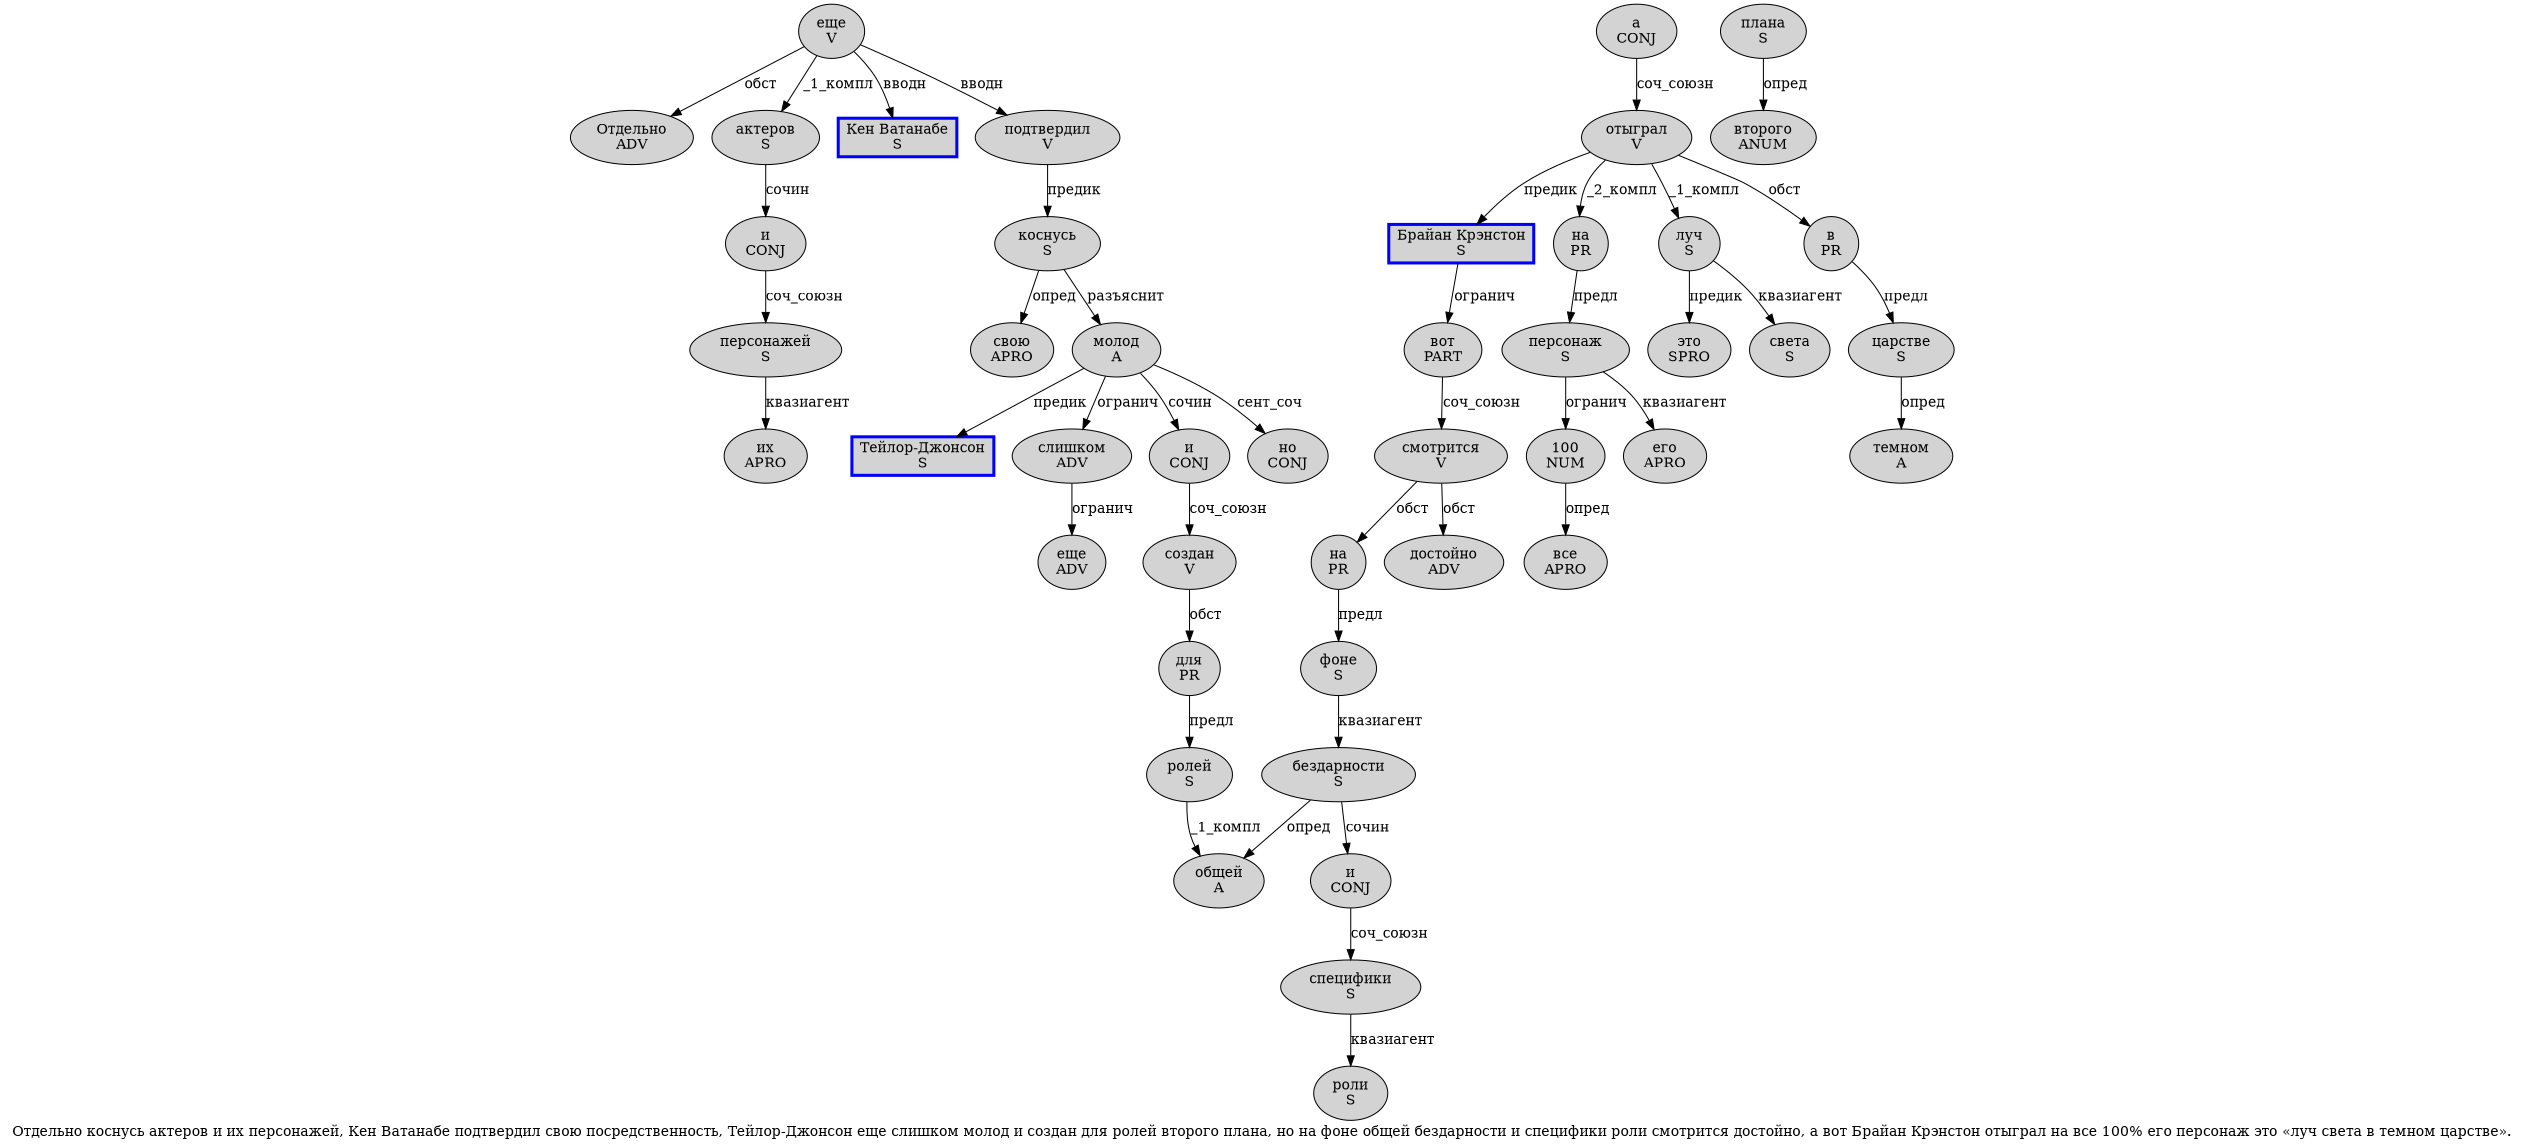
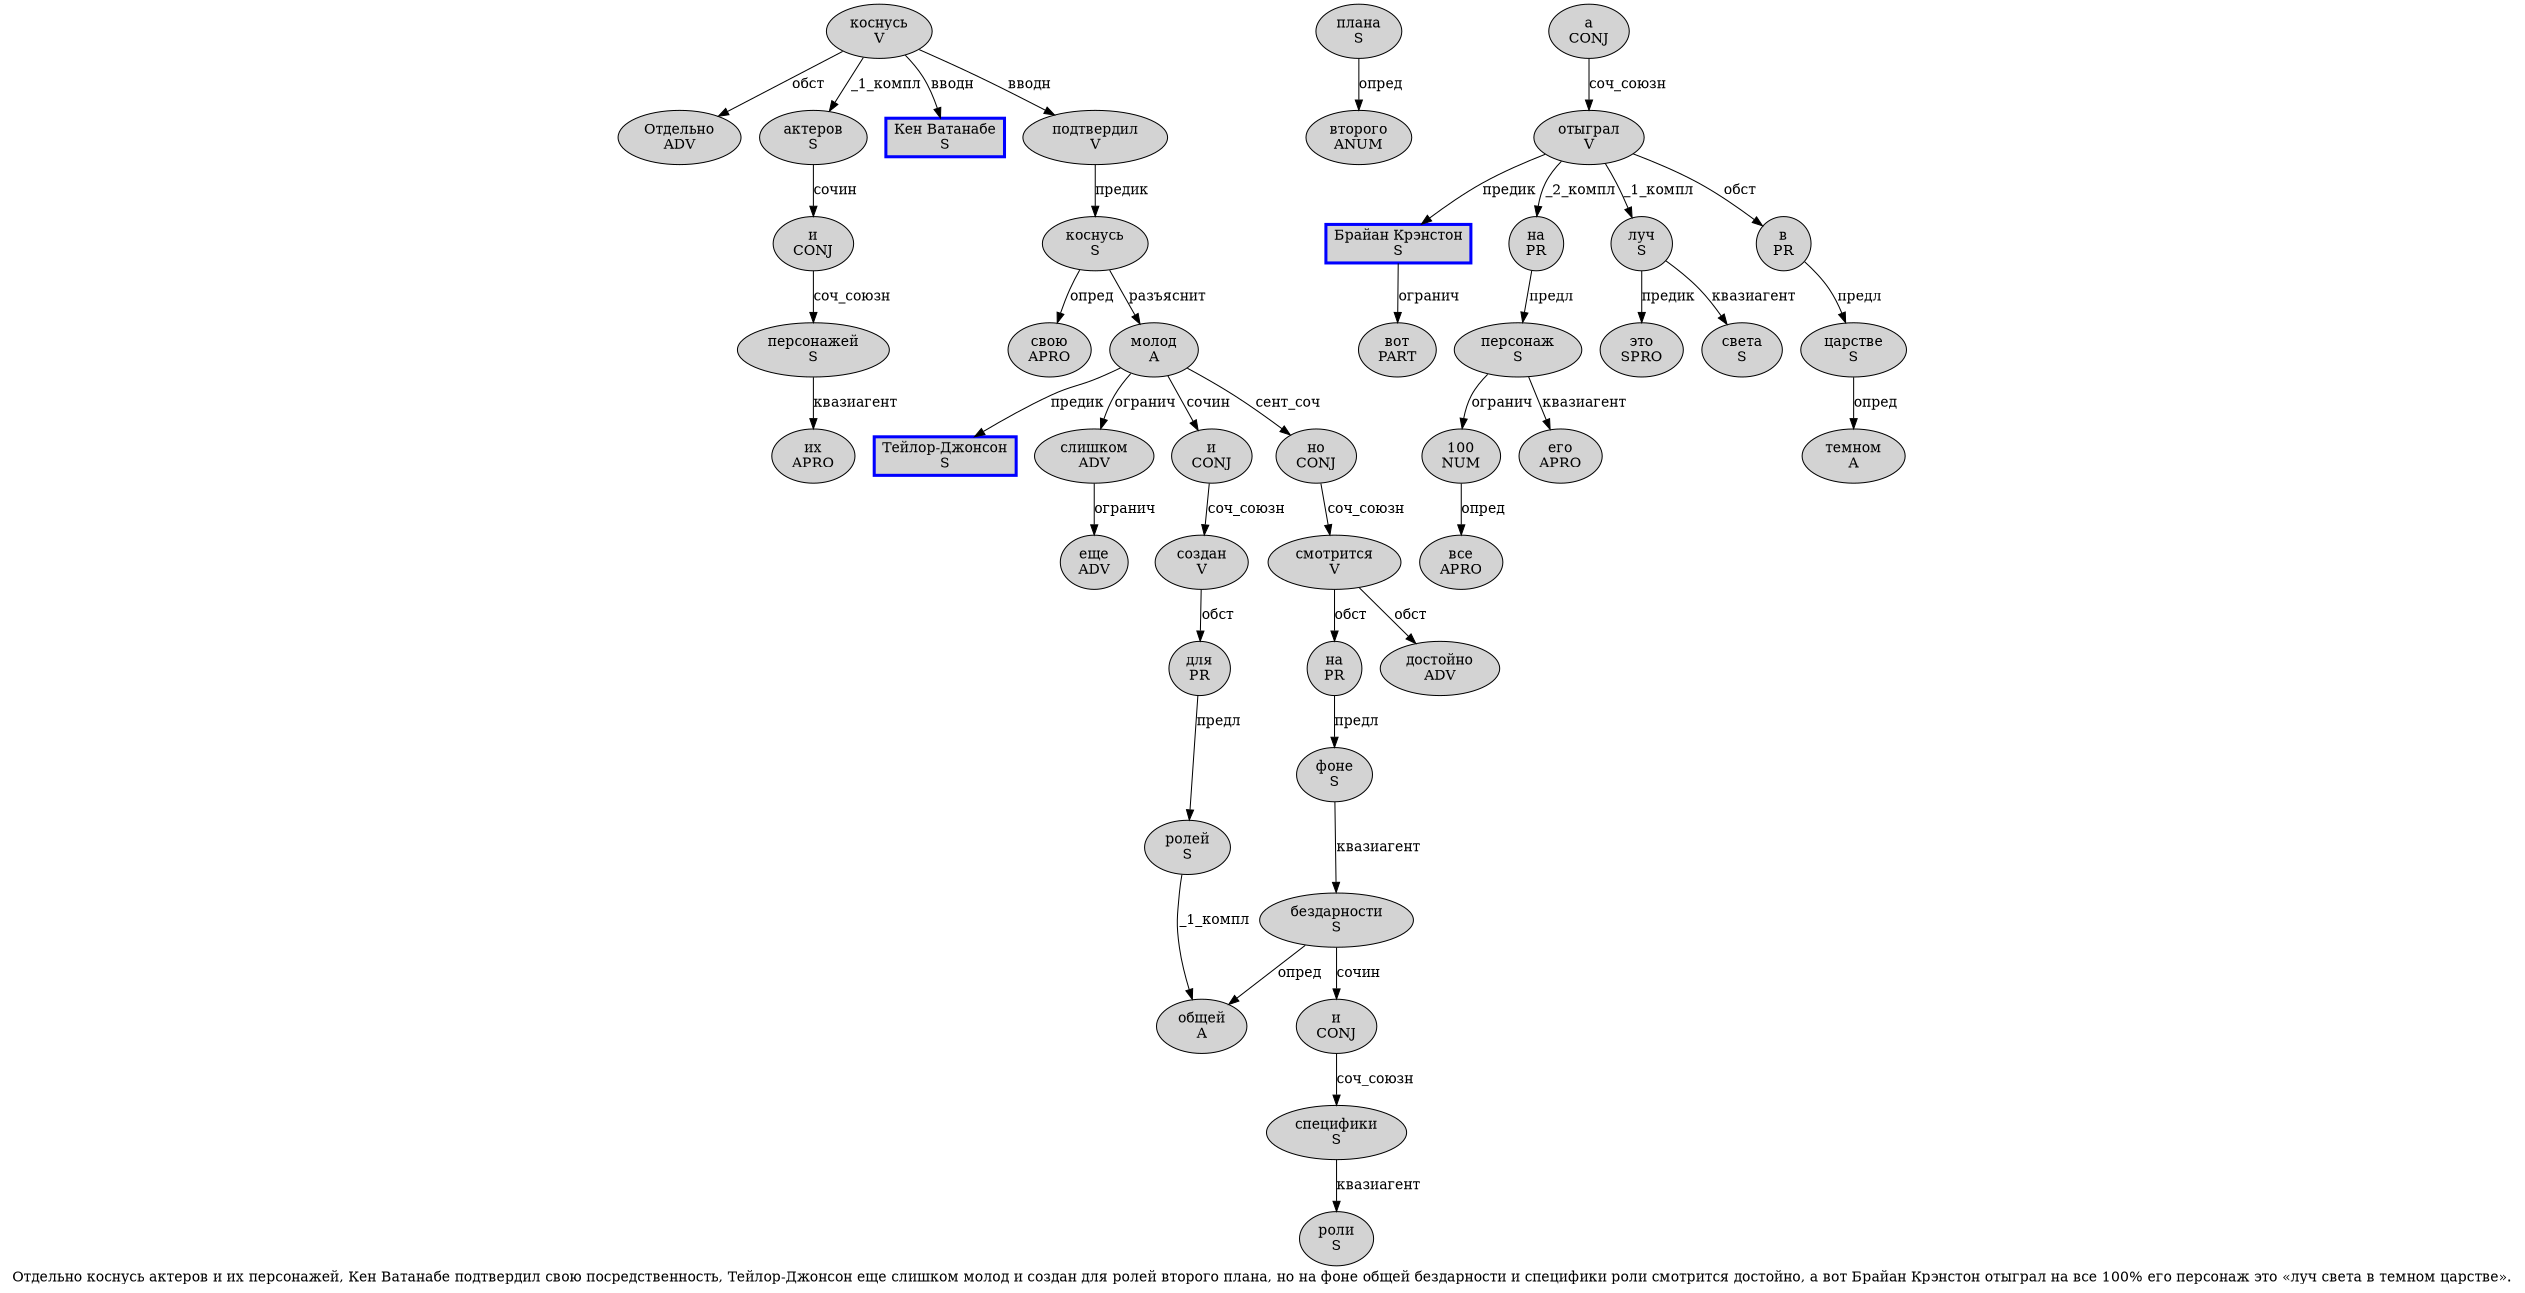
node "еще V": label "еще V" -> "коснусь V"
edge "вот PART" -> "смотрится V": now "но CONJ" -> "смотрится V"
